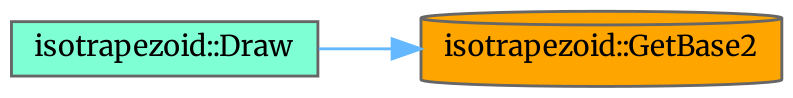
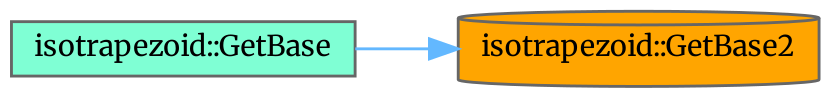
node "isotrapezoid::Draw": label "isotrapezoid::Draw" -> "isotrapezoid::GetBase"
